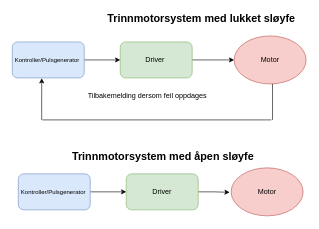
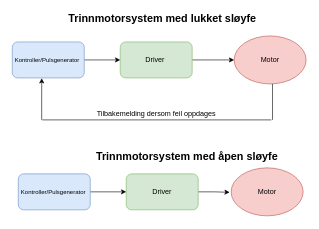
node "Trinnmotorsystem med lukket sløyfe": moved (201, 18) -> (162, 18)
node "Tilbakemelding dersom feil oppdages": moved (147, 96) -> (156, 114)
node "Trinnmotorsystem med åpen sløyfe": moved (163, 156) -> (187, 156)
